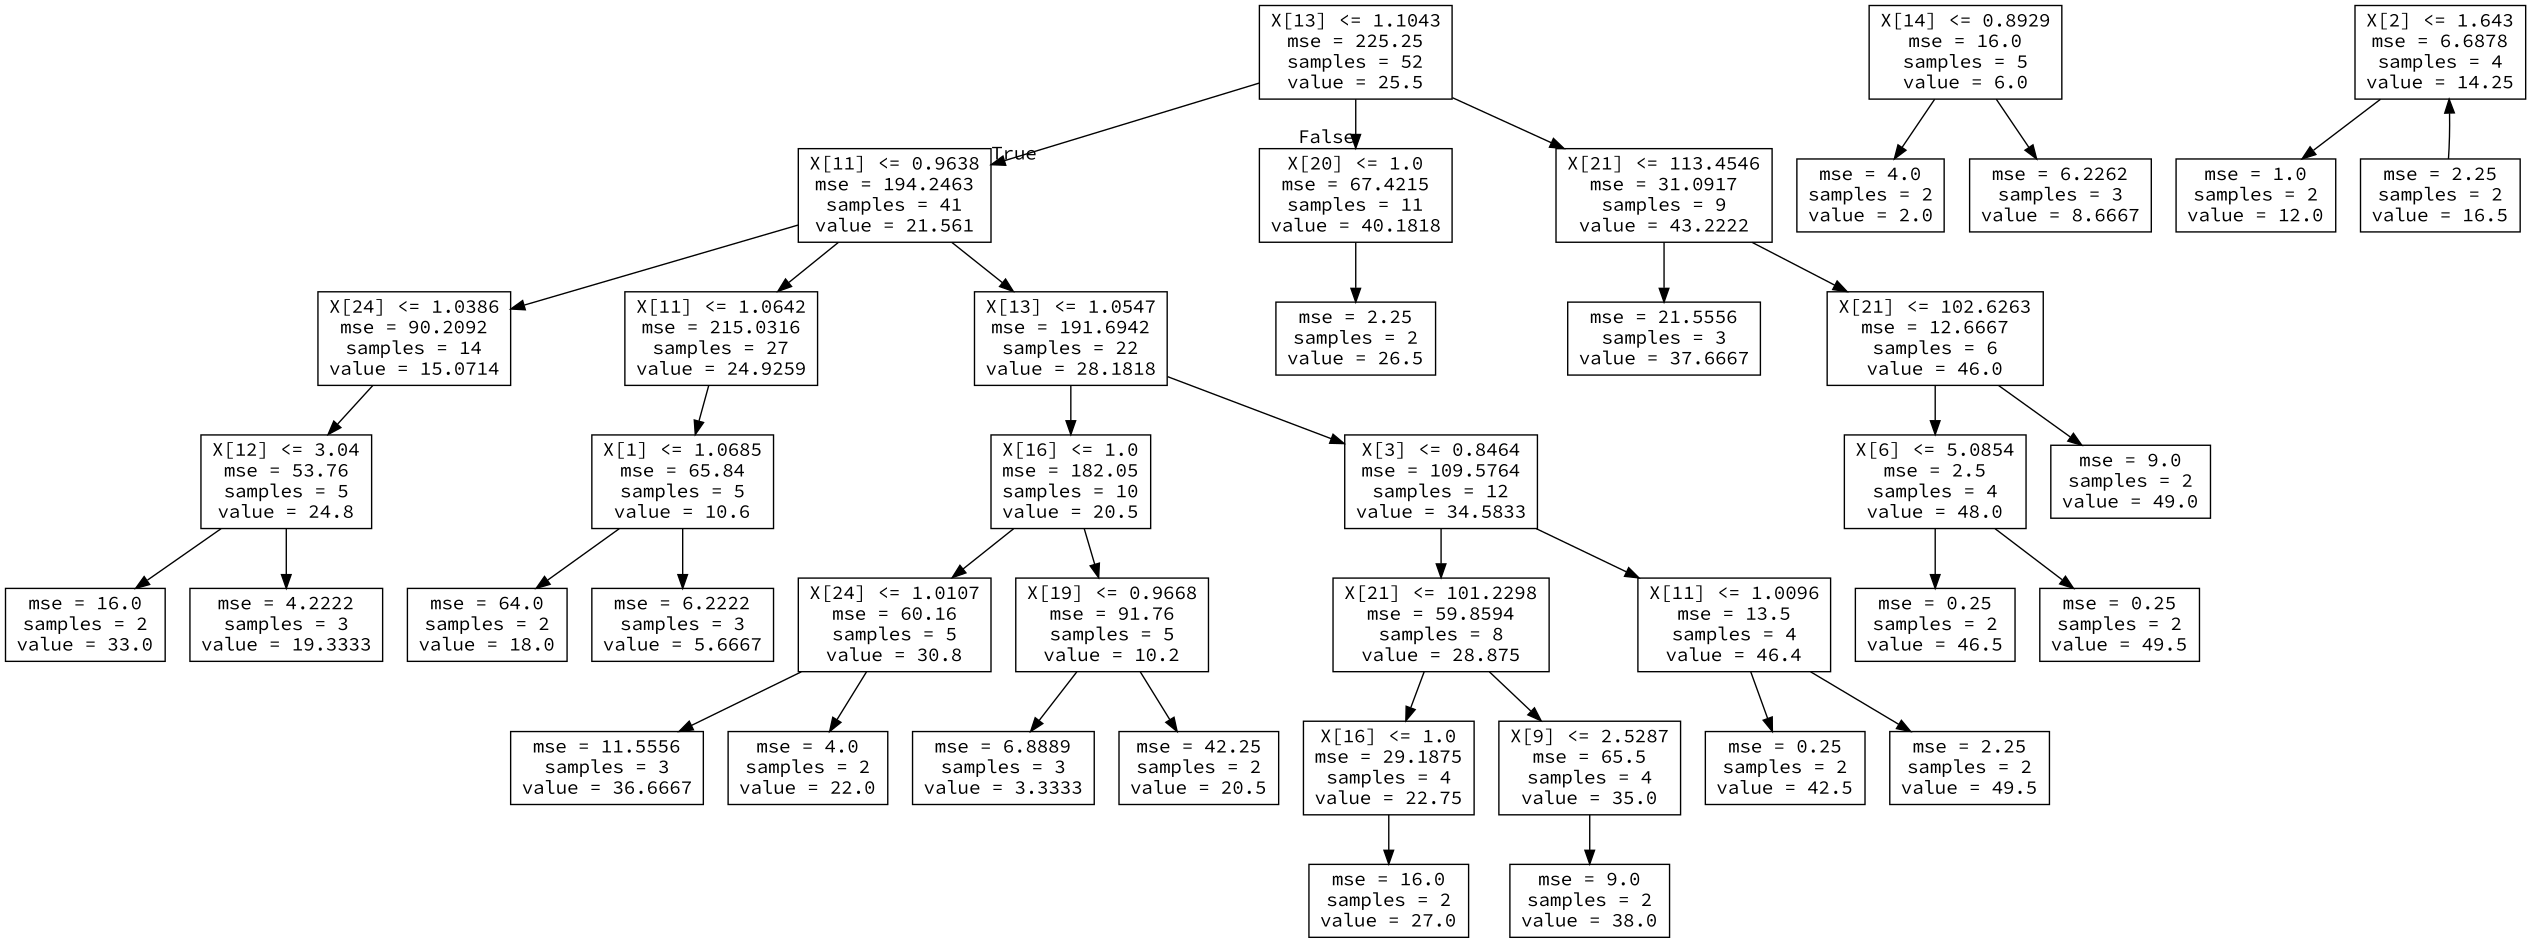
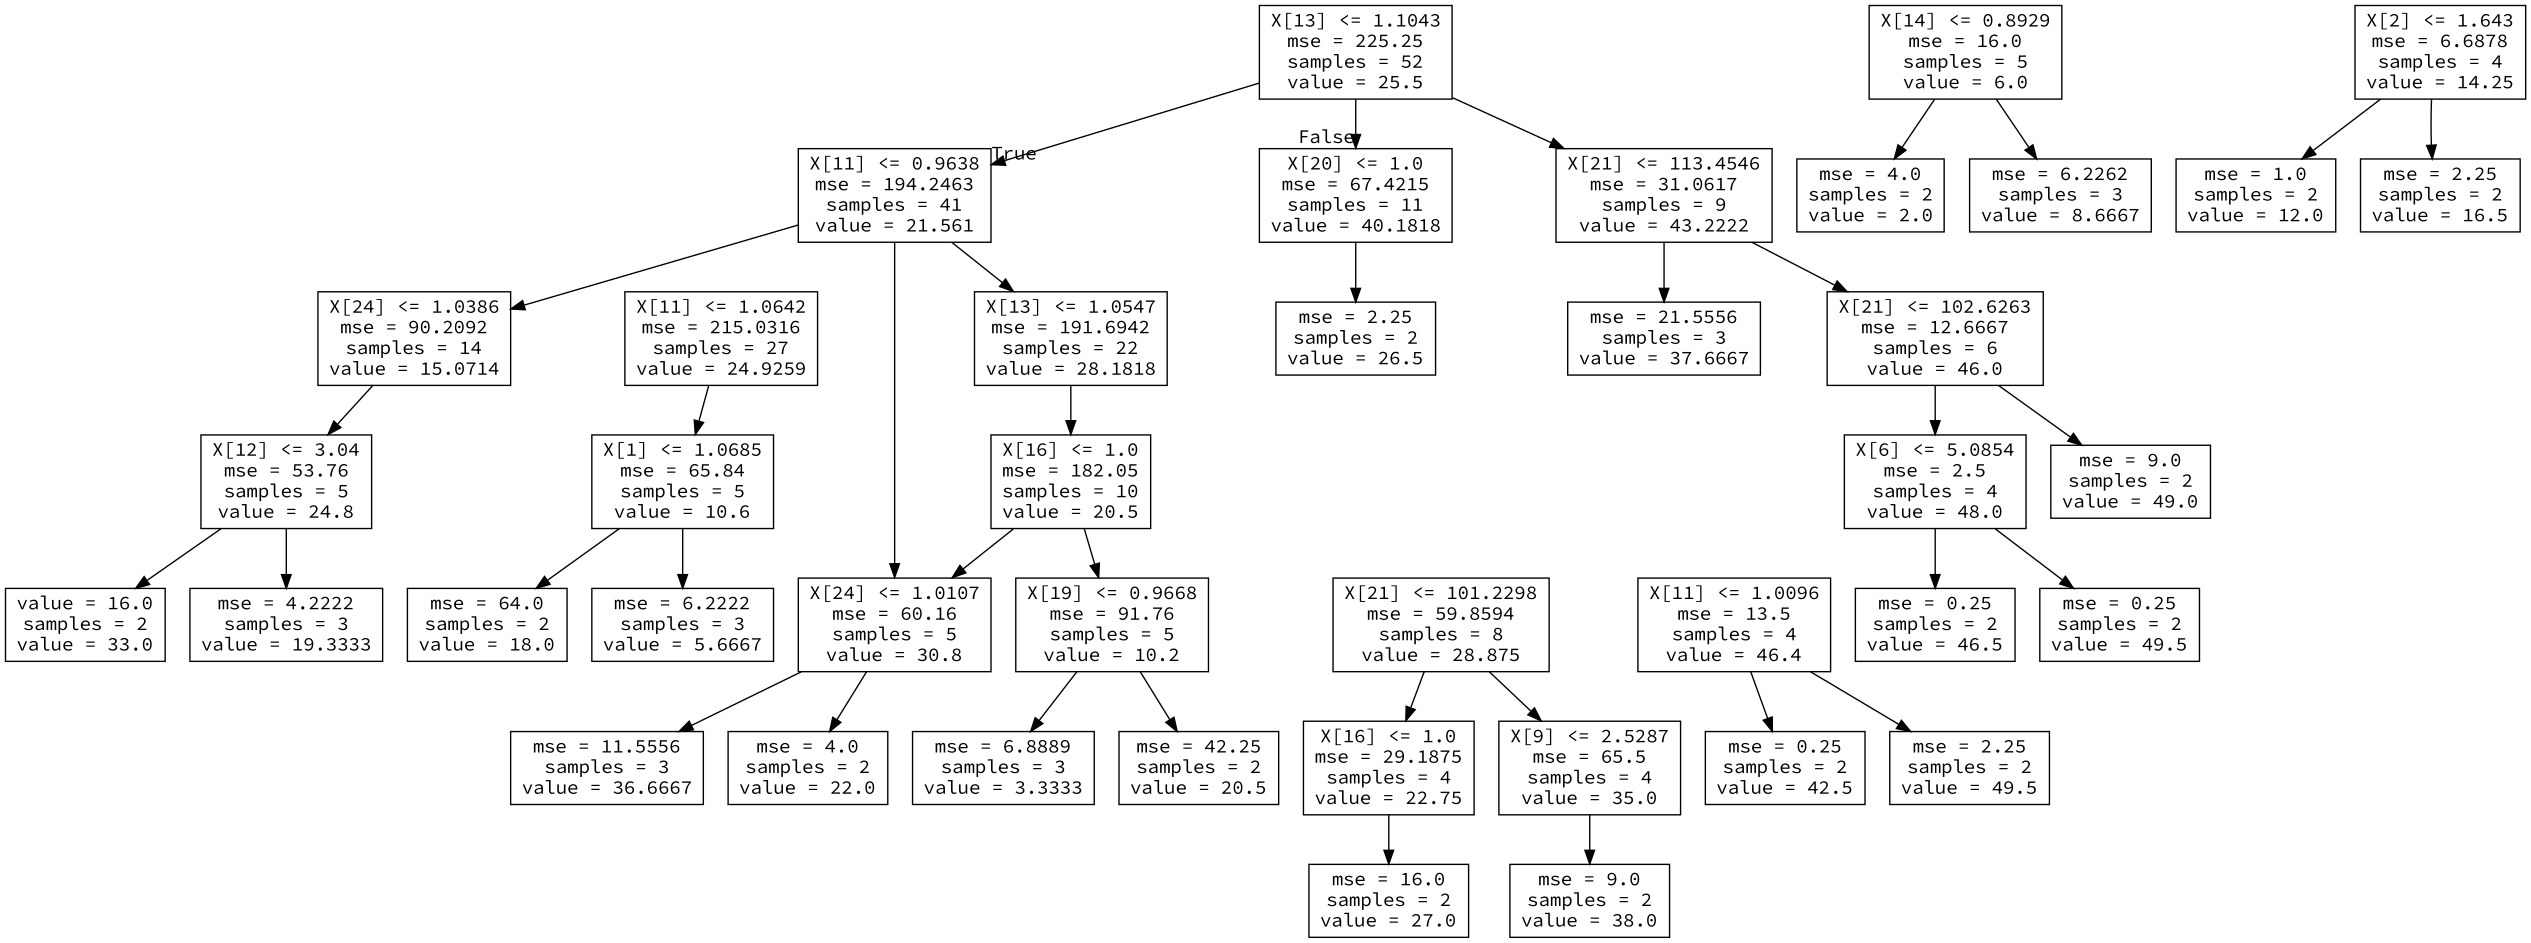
edge "mse = 2.25 samples = 2 value = 16.5" -> "X[2] <= 1.643 mse = 6.6878 samples = 4 value = 14.25": reversed
node "X[21] <= 113.4546 mse = 31.0917 samples = 9 value = 43.2222": label "X[21] <= 113.4546 mse = 31.0917 samples = 9 value = 43.2222" -> "X[21] <= 113.4546 mse = 31.0617 samples = 9 value = 43.2222"
edge "X[11] <= 0.9638 mse = 194.2463 samples = 41 value = 21.561" -> "X[11] <= 1.0642 mse = 215.0316 samples = 27 value = 24.9259": now "X[11] <= 0.9638 mse = 194.2463 samples = 41 value = 21.561" -> "X[24] <= 1.0107 mse = 60.16 samples = 5 value = 30.8"
node "X[3] <= 0.8464 mse = 109.5764 samples = 12 value = 34.5833": removed
node "mse = 16.0 samples = 2 value = 33.0": label "mse = 16.0 samples = 2 value = 33.0" -> "value = 16.0 samples = 2 value = 33.0"
